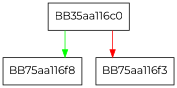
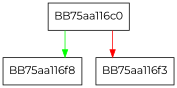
node "BB35aa116c0": label "BB35aa116c0" -> "BB75aa116c0"
